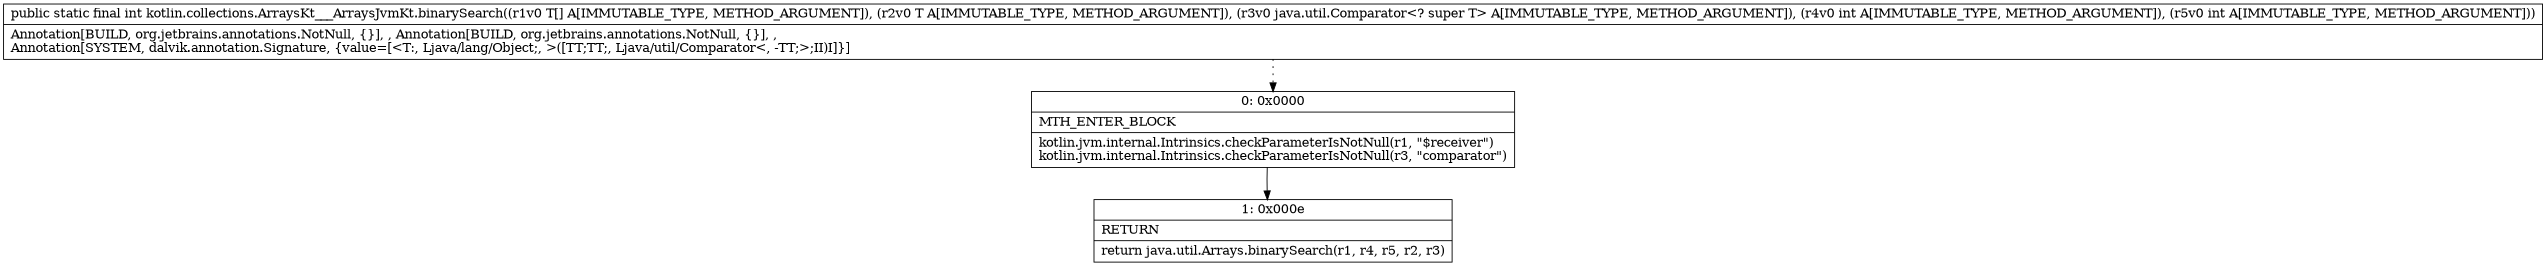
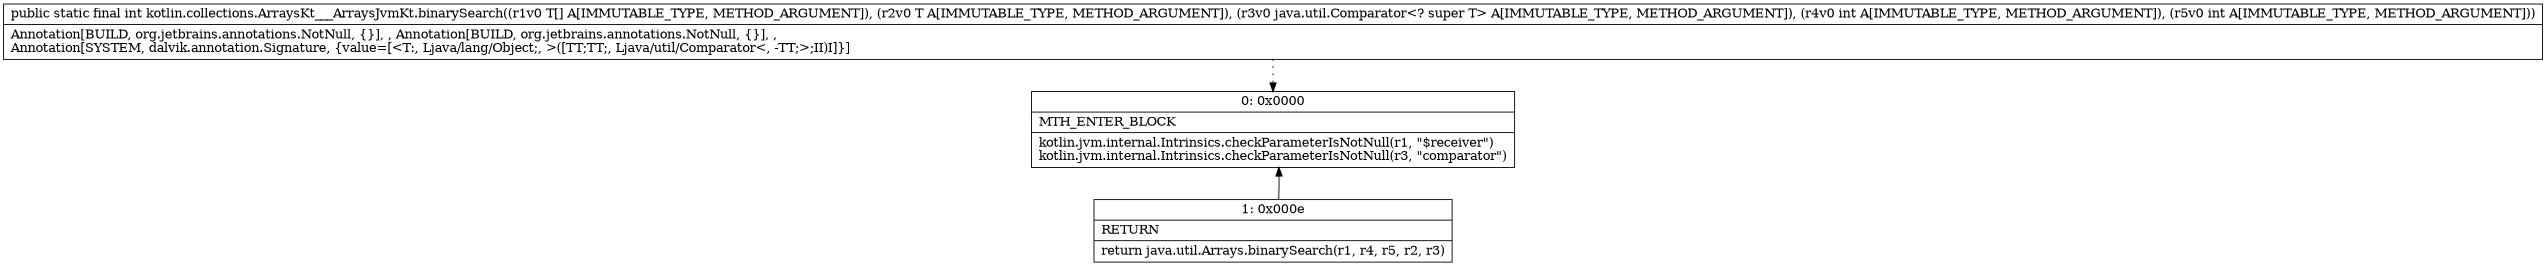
edge "0: 0x0000" -> "1: 0x000e": reversed
